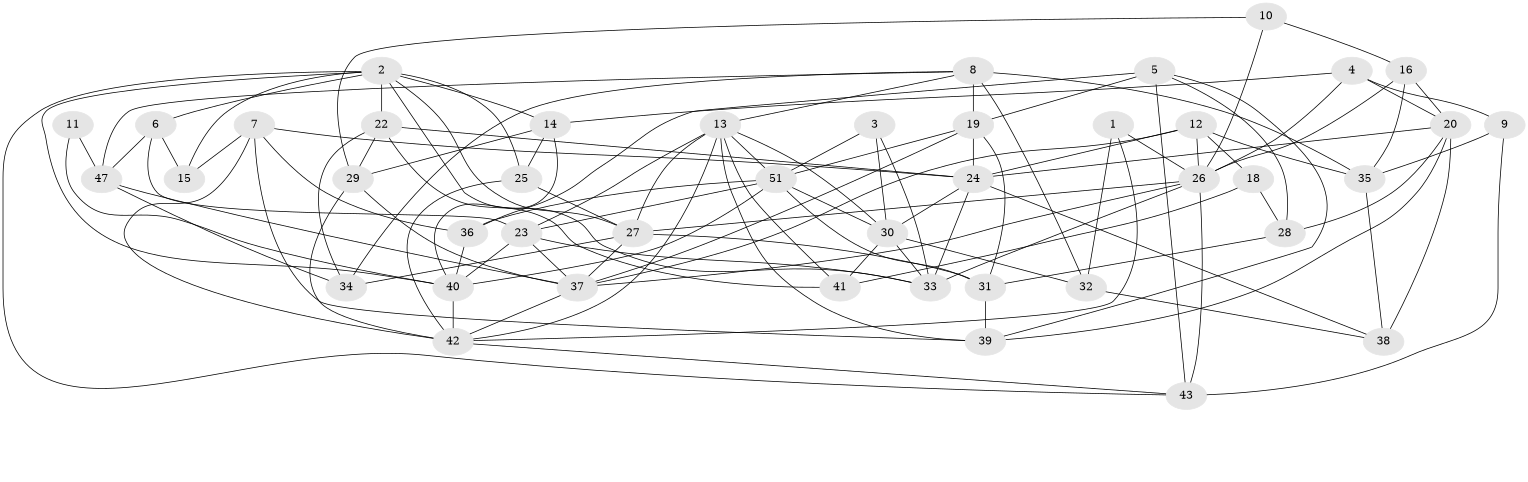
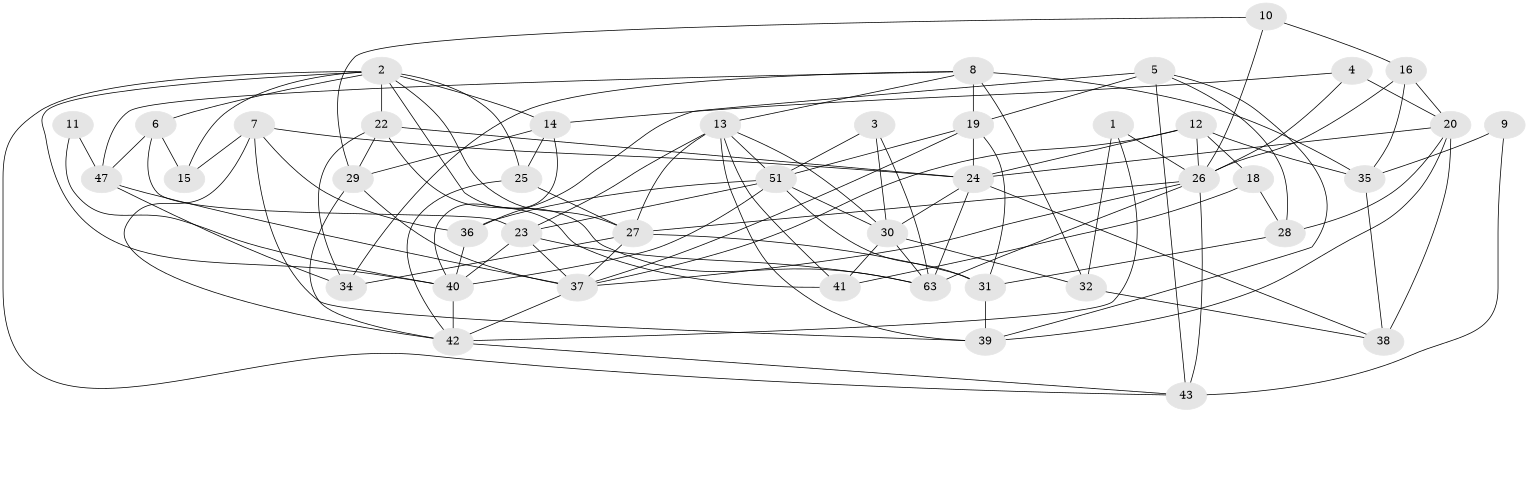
edge "4" -- "9": removed
node "33": label "33" -> "63"
edge "13" -- "42": removed
